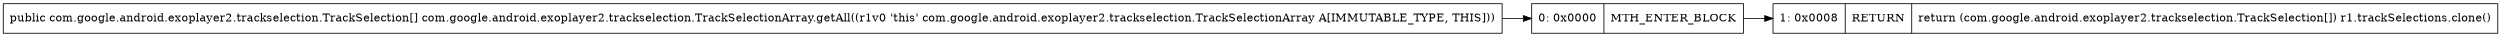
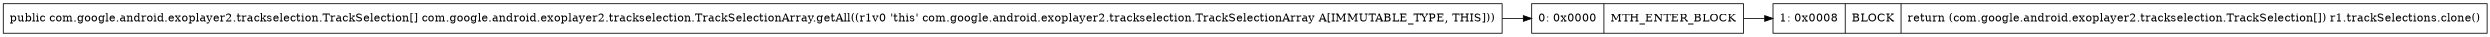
node "1: 0x0008": text "RETURN" -> "BLOCK"
